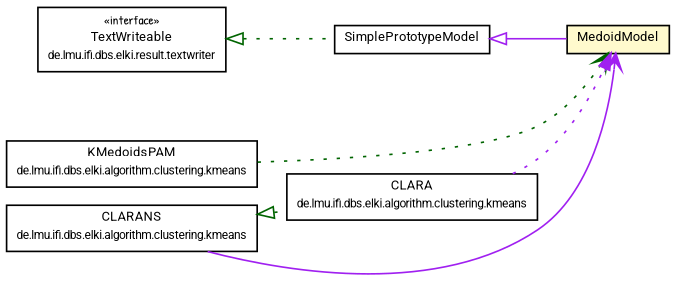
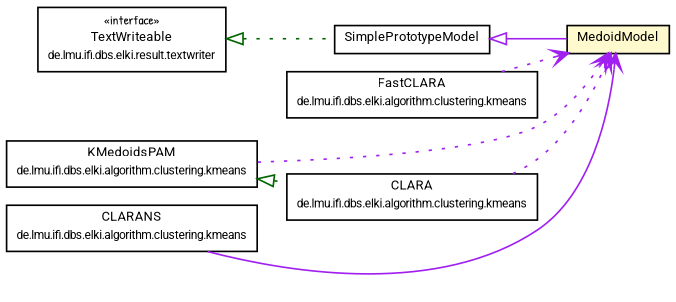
node "FastCLARA": added
edge "CLARA" -> "MedoidModel": arrowhead normal -> open
edge "KMedoidsPAM" -> "MedoidModel": color darkgreen -> purple
edge "CLARA" -> "CLARANS": now "CLARA" -> "KMedoidsPAM"
